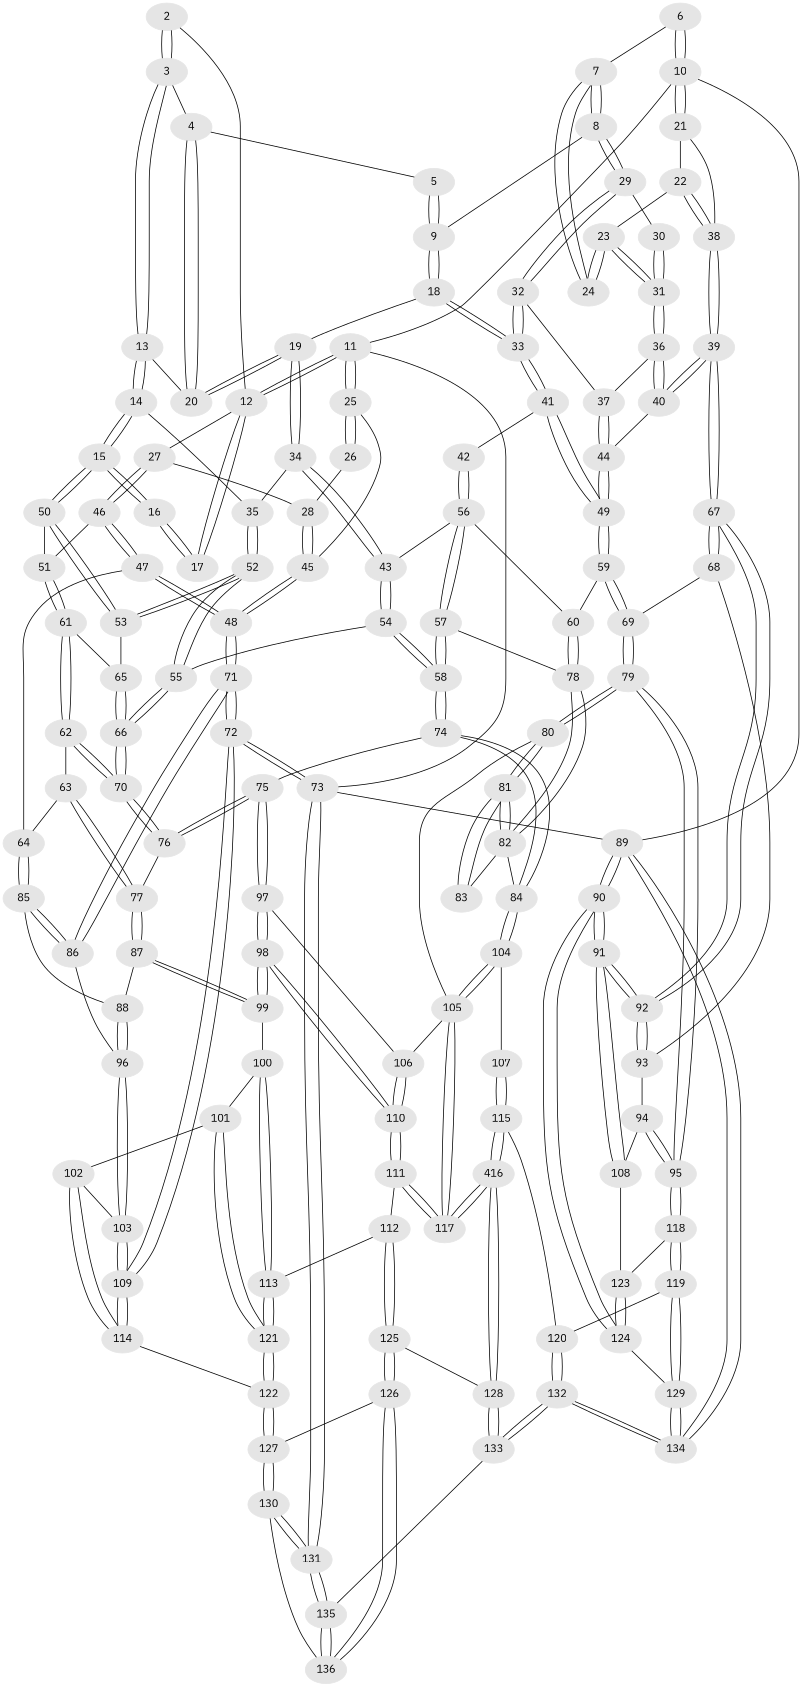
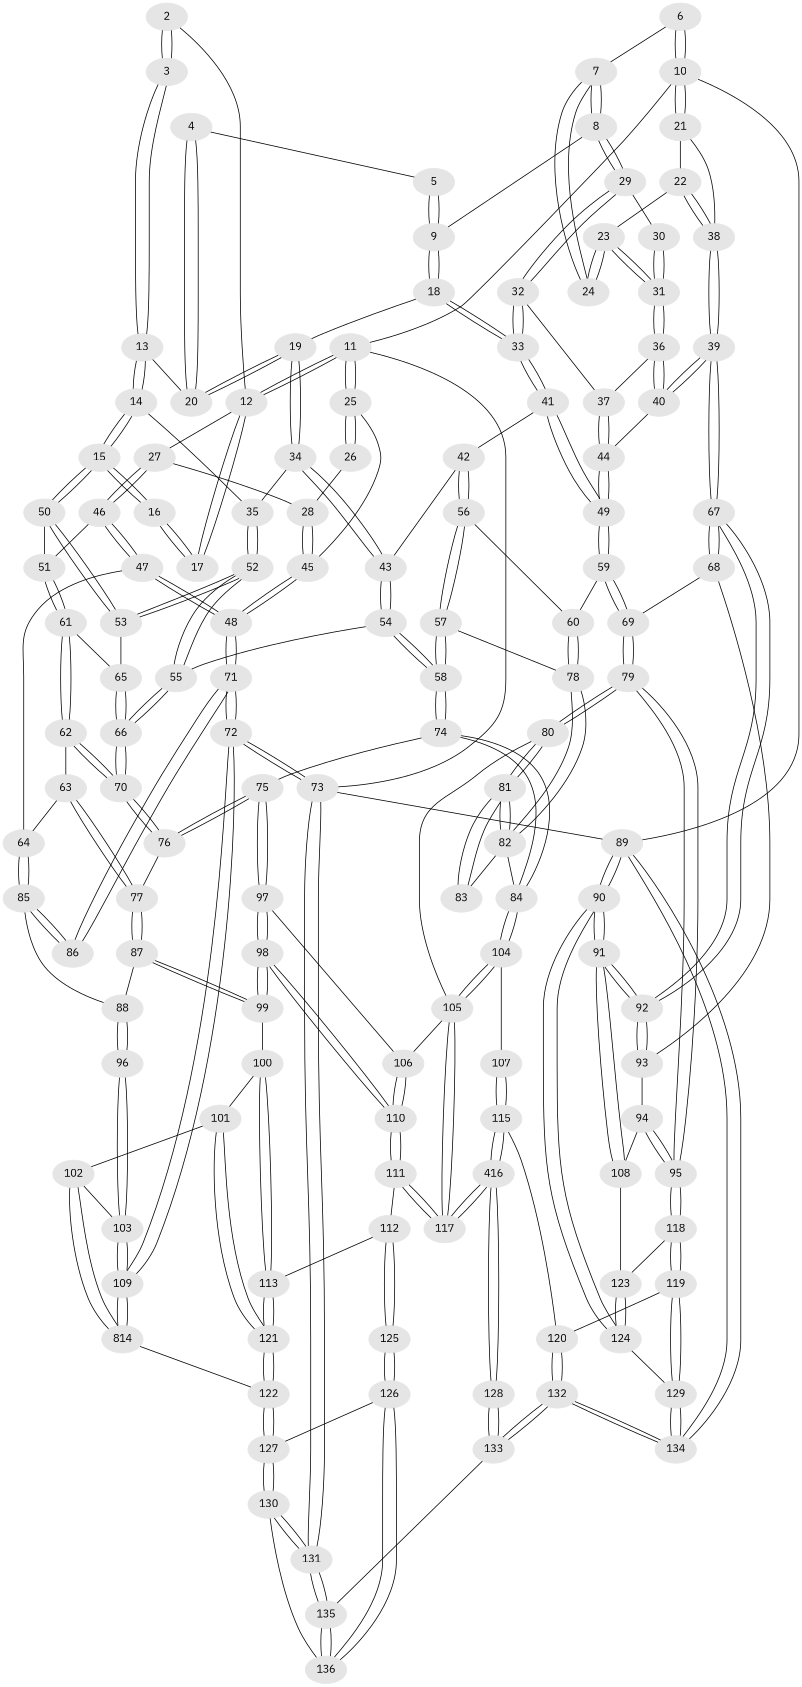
edge "3" -- "4": removed
edge "56" -- "43": now "42" -- "43"
edge "86" -- "96": removed
node "114": label "114" -> "814"
edge "125" -- "128": removed
